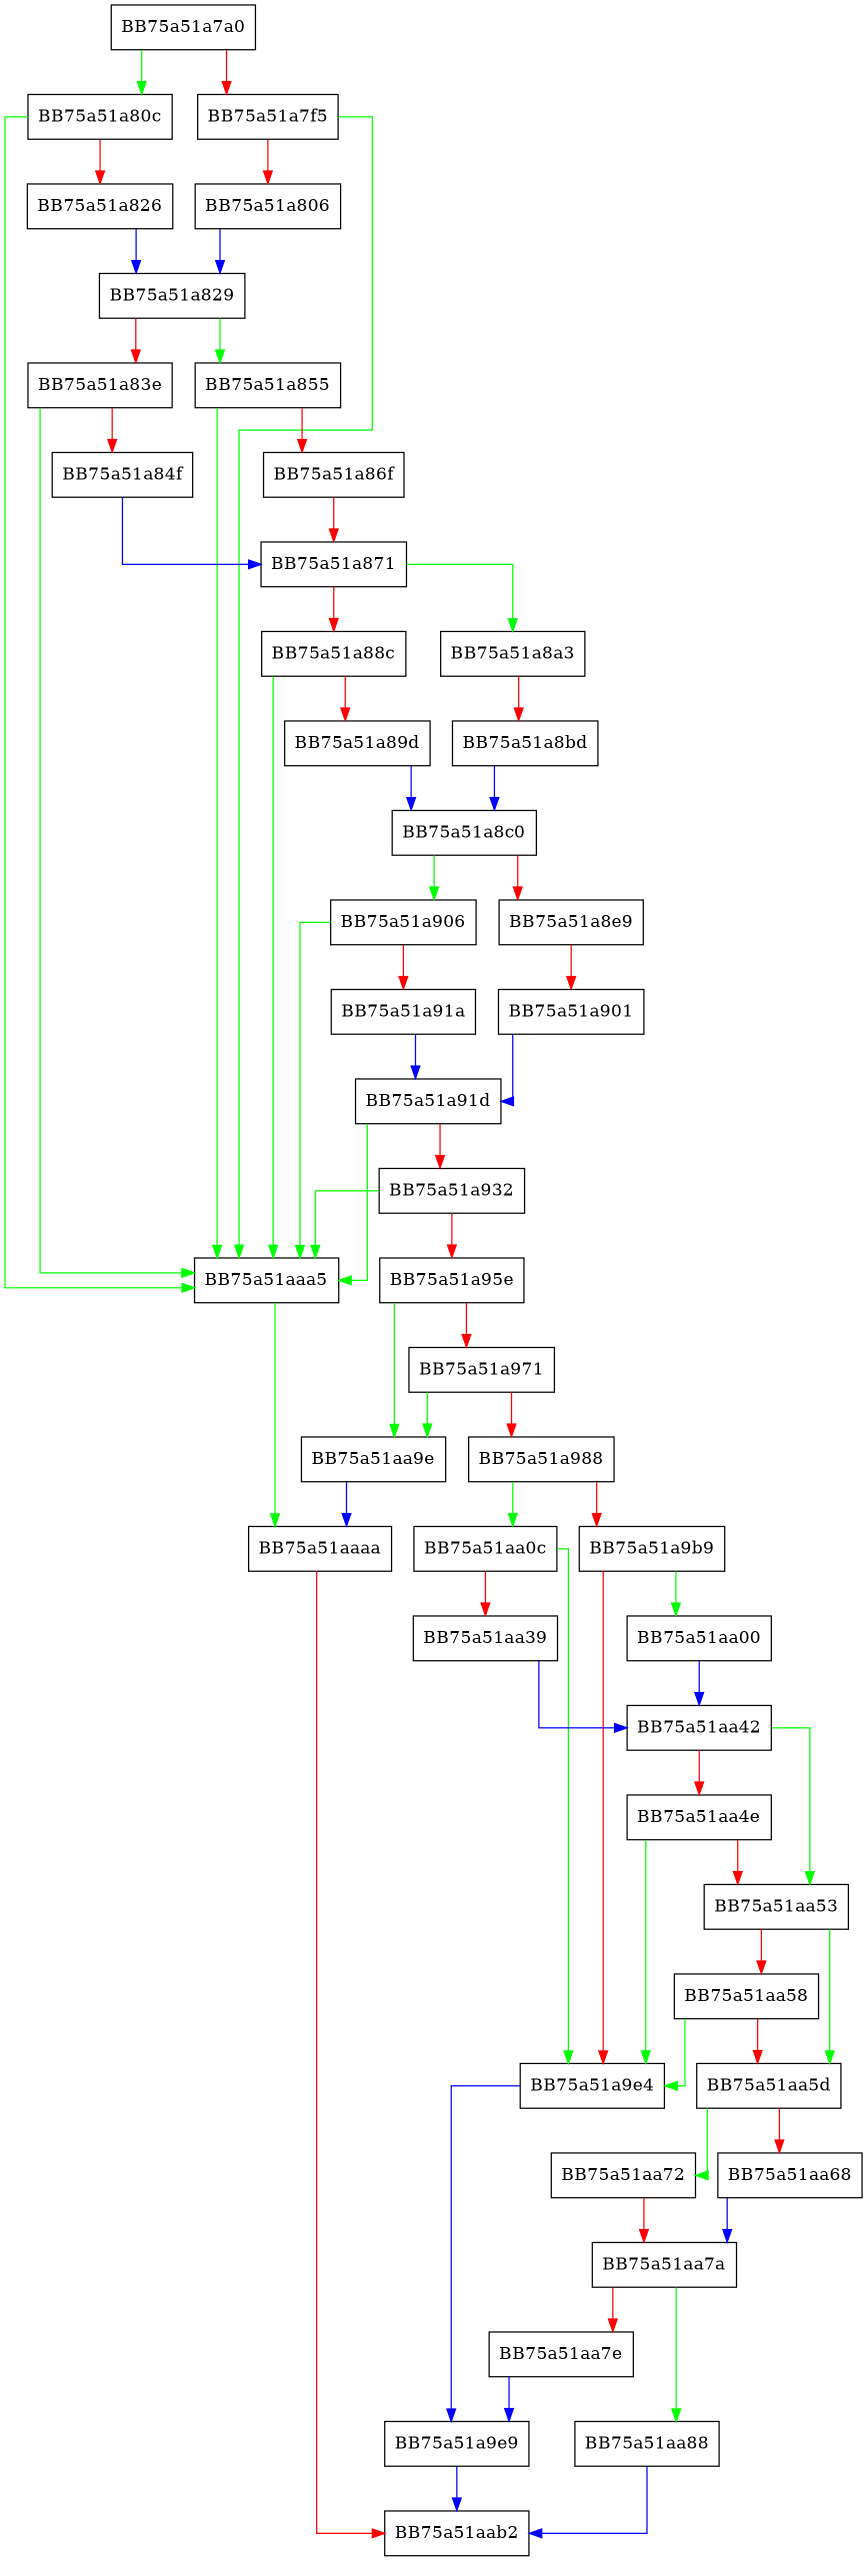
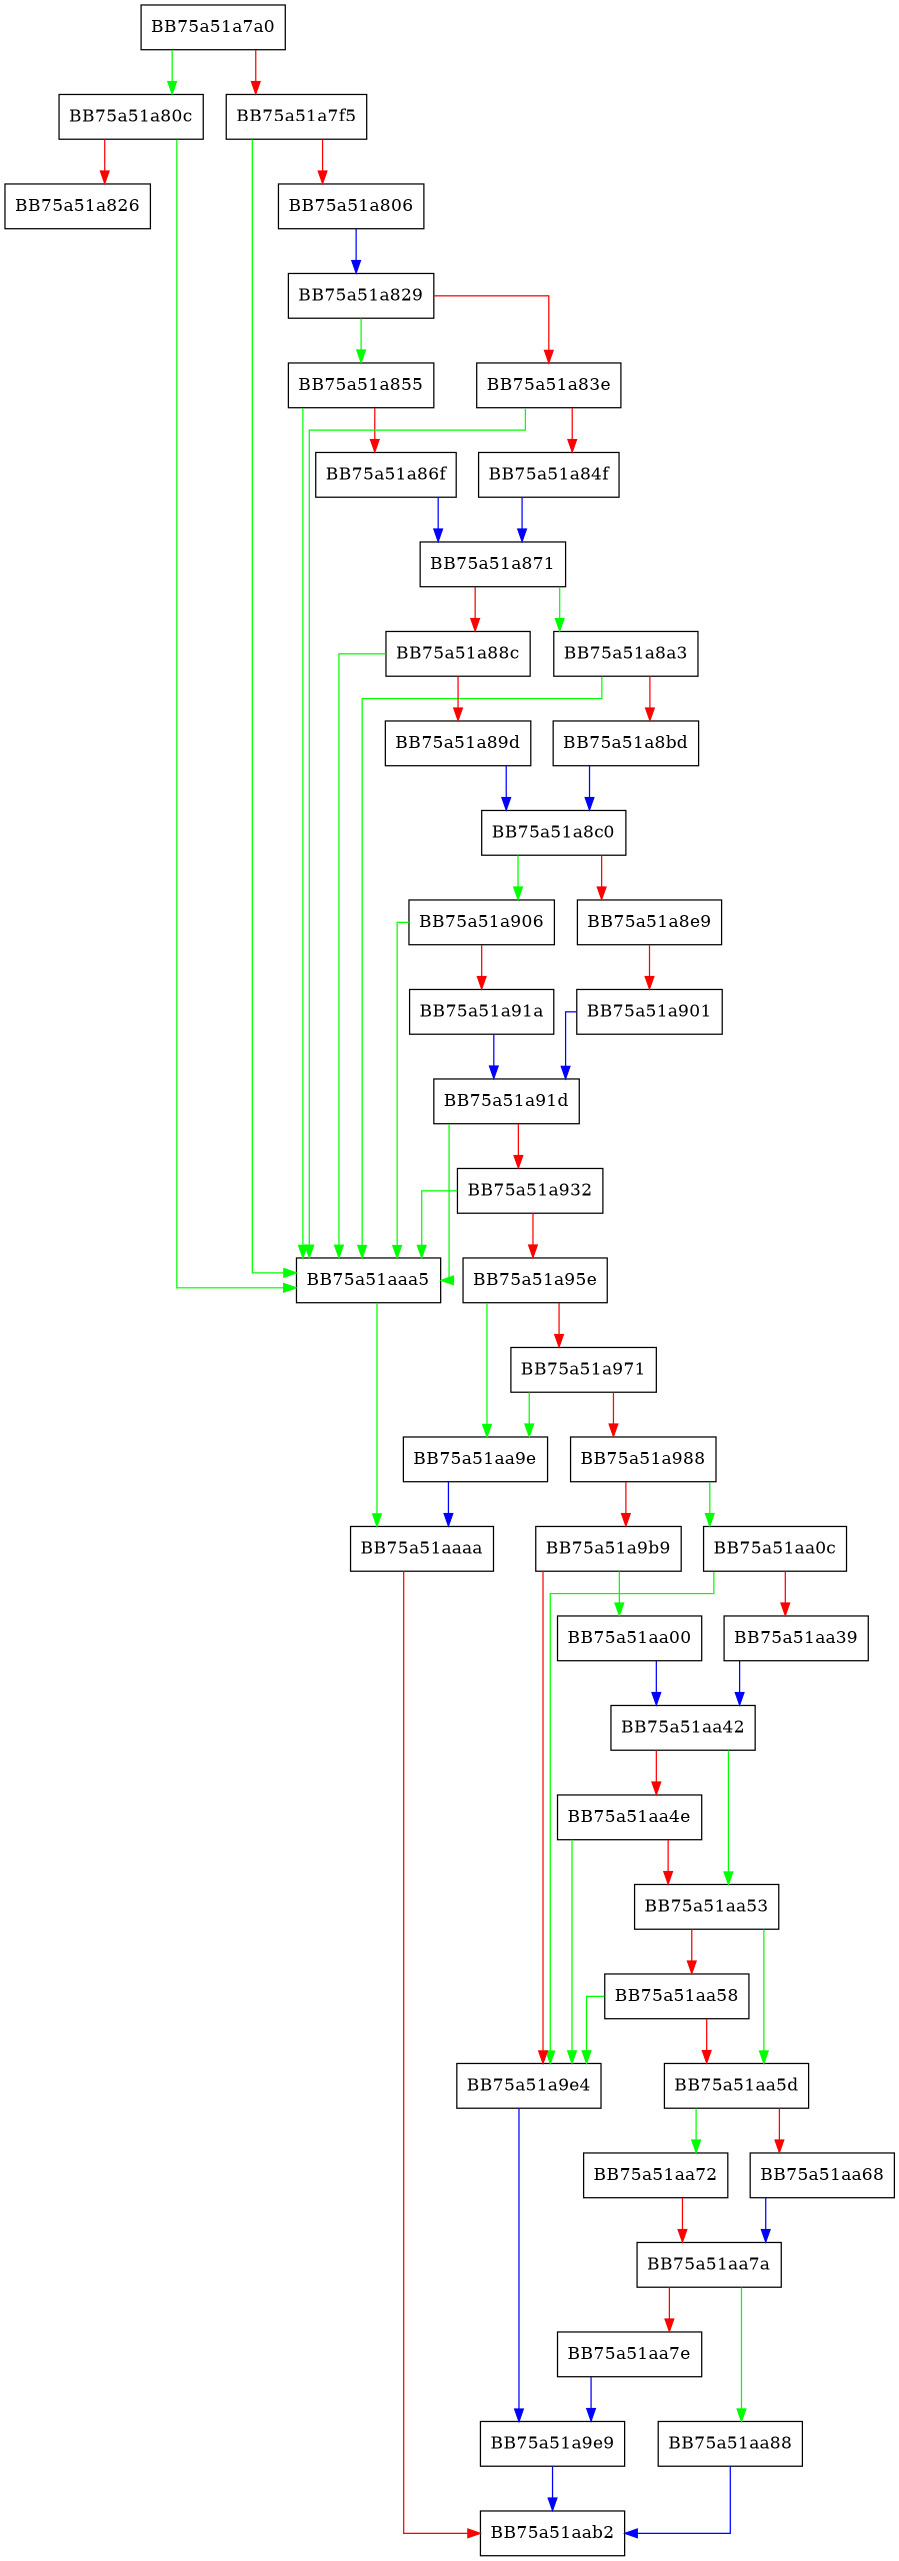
edge "BB75a51a826" -> "BB75a51a829": removed
edge "BB75a51a86f" -> "BB75a51a871": color red -> blue
edge "BB75a51a8a3" -> "BB75a51aaa5": added
